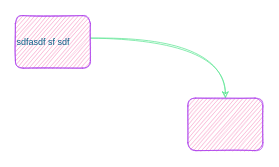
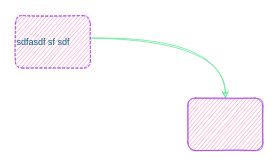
node "sdfasdf sf sdf": style solid -> dashed
